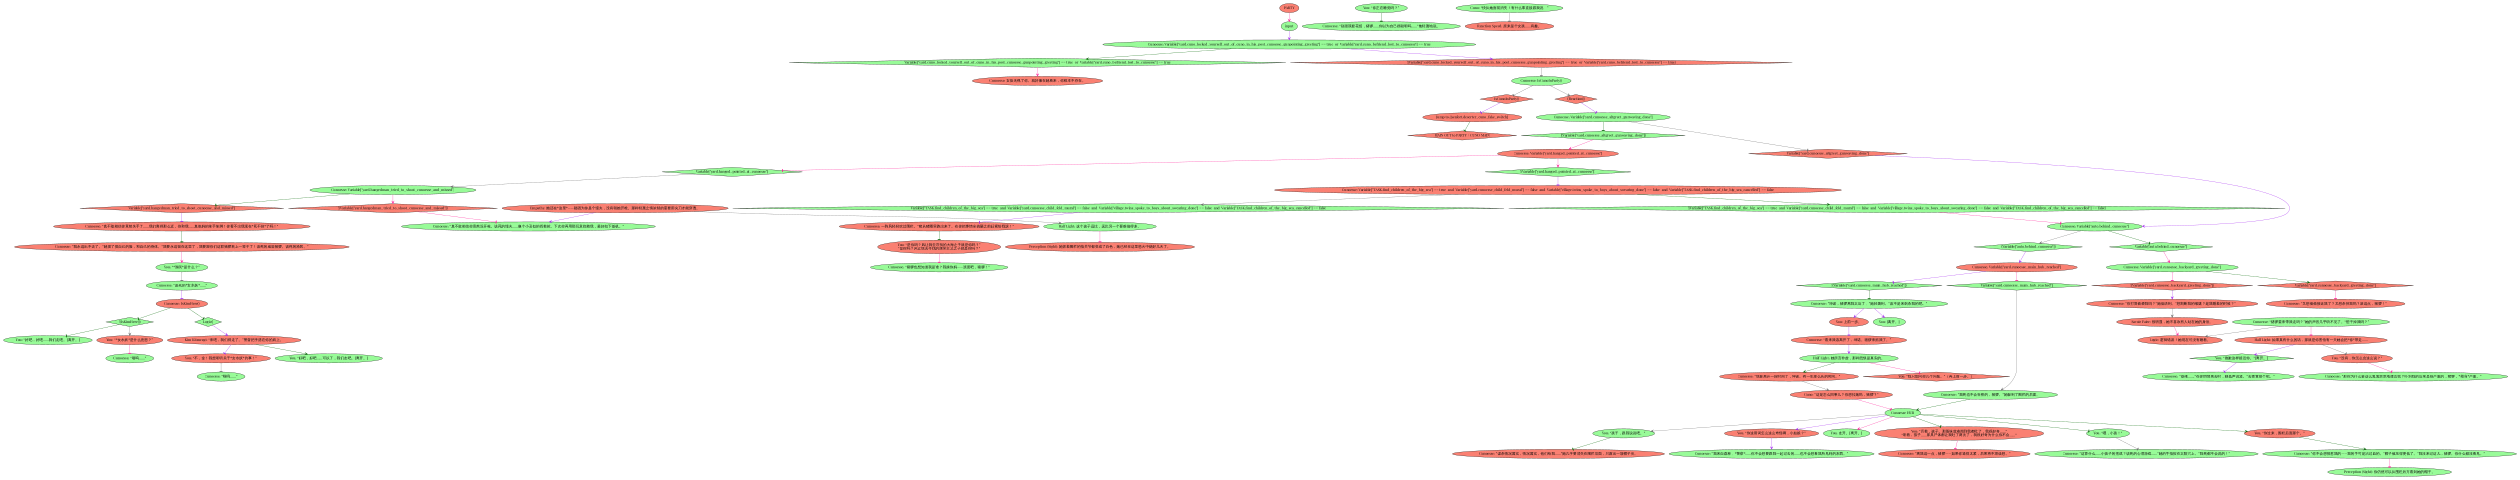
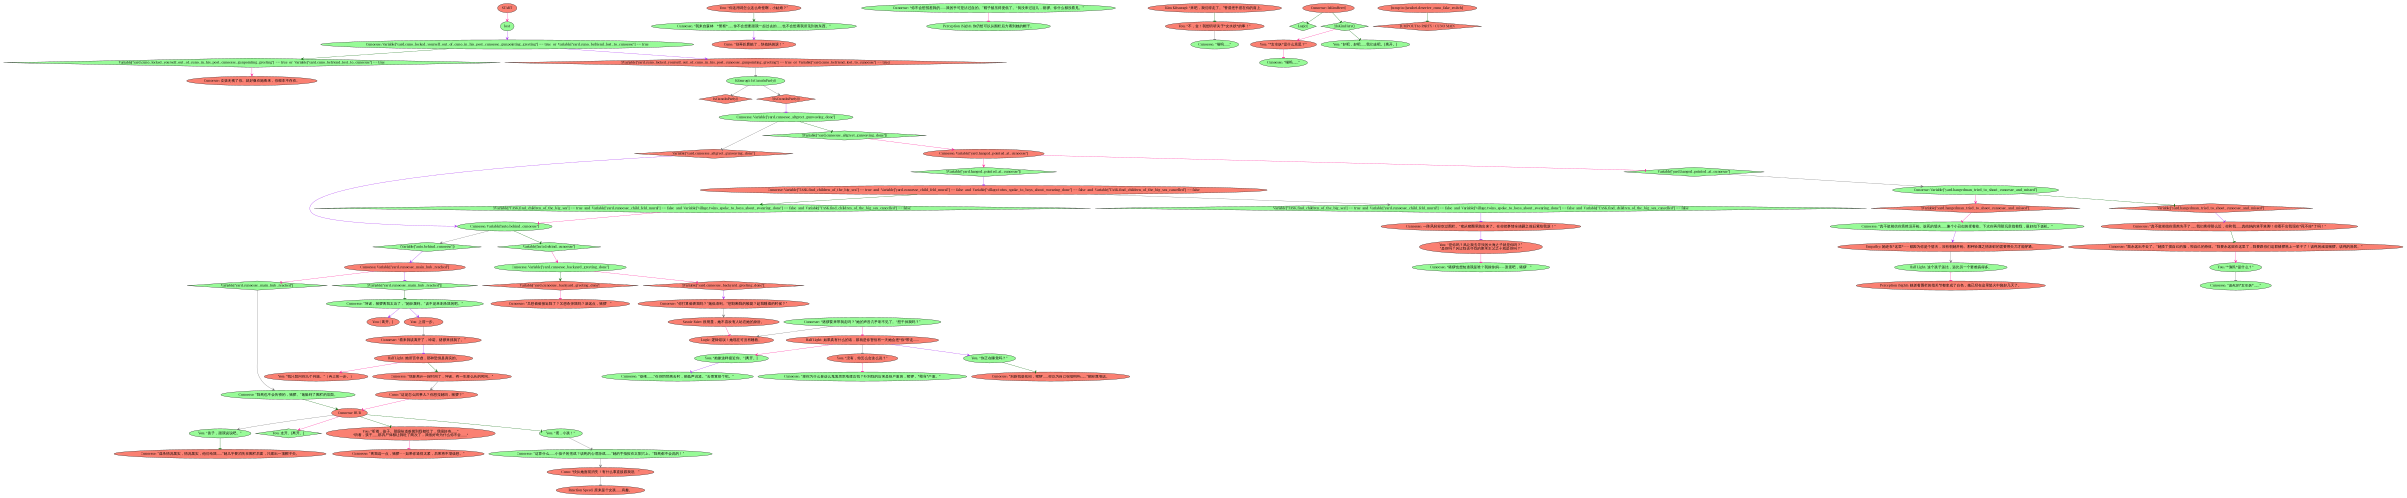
node "PARTY": label "PARTY" -> "START"
node "Cuno: “快从她面前消失！有什么事直接跟我说！”": fillcolor palegreen -> salmon
node "input": label "input" -> "lost"
node "Cunoesse: “别跟我耍花招，猪猡……你以为自己很聪明吗……”她轻蔑地说。": fillcolor palegreen -> salmon
node "Cuno: “别再折磨她了，快他妈的滚！”": added
node "Cunoesse: IsCunoInParty()": label "Cunoesse: IsCunoInParty()" -> "Kitsuragi: IsCunoInParty()"
node "!(Reaction())": label "!(Reaction())" -> "!(IsCunoInParty())"
edge "IsCunoInParty()" -> "Jump to: [seafort.deserter_cuno_fake_switch]": removed
node "MAIN OUT to PARTY / CUNO MAIN": label "MAIN OUT to PARTY / CUNO MAIN" -> "JUMP OUT to PARTY / CUNO MAIN"
edge "Empathy: 她还在*这里*——都因为你是个懦夫，没有朝她开枪。那种轻蔑之情浓郁的需要用尖刀才能穿透。" -> "Cunoesse: “真不敢相信你竟然没开枪。该死的懦夫……像个小丑似的挥着抢。下次你再用那玩意指着我，最好扣下扳机。”": reversed
edge "Cunoesse: 一阵风轻轻吹过围栏。“猪从猪圈里跑出来了。在你把事情全搞砸之前赶紧给我滚！”" -> "You: “是你吗？风让我去寻找的大海之子就是你吗？” “是你吗？风让我去寻找的康米主义之子就是你吗？”": color darkgreen -> purple
edge "Cunoesse: “该死的*女水妖*……”" -> "Cunoesse: IsKimHere()": removed
node "You: [离开。]": fillcolor palegreen -> salmon
edge "!(IsKimHere())" -> "You: “*女水妖*是什么意思？”": color gray40 -> deeppink
edge "Logic()" -> "Kim Kitsuragi: “来吧，我们得走了。”警督把手搭在你的肩上。": removed
edge "You: 上前一步。" -> "Cunoesse: “看来我该离开了，坤诺。猪猡来抓我了。”": color purple -> gray40
edge "Savoir Faire: 很明显，她不喜欢有人站在她的身后。" -> "Logic: 逻辑错误！她现在可没有睡着。": arrowhead vee -> tee
edge "Cunoesse: “看来我该离开了，坤诺。猪猡来抓我了。”" -> "Half Light: 她所言非虚，那种恐惧是真实的。": arrowhead vee -> tee
edge "Kim Kitsuragi: “来吧，我们得走了。”警督把手搭在你的肩上。" -> "You: “不，金！我想听听关于*女水妖*的事！”": color purple -> darkgreen
edge "Half Light: 如果真有什么的话，那就是你害怕有一天她会把*你*带走……" -> "You: “抱歉这样接近你。”[离开。]": color purple -> deeppink
edge "Half Light: 如果真有什么的话，那就是你害怕有一天她会把*你*带走……" -> "You: “你正在睡觉吗？”": added
node "You: “好吧，好吧……可以了，我们走吧。[离开。]": removed
node "Half Light: 她所言非虚，那种恐惧是真实的。": fillcolor palegreen -> salmon
node "You: “抱歉这样接近你。”[离开。]": shape diamond -> ellipse
edge "Half Light: 她所言非虚，那种恐惧是真实的。" -> "You: “我只想问你几个问题。”（再上前一步。）": arrowhead tee -> vee
node "You: “我只想问你几个问题。”（再上前一步。）": shape diamond -> ellipse
node "Cunoesse HUB": fillcolor palegreen -> salmon
edge "Cunoesse HUB" -> "You: “你这用词怎么这么奇怪啊，小姑娘？”": removed
node "You: 走开。[离开。]": shape ellipse -> diamond
node "You: “你过来，围栏后面那个。”": removed
edge "You: “你这用词怎么这么奇怪啊，小姑娘？”" -> "Cunoesse: “我来自森林，*警察*……你不会想要跟我一起过去的……也不会想看我所见到的东西。”": color purple -> darkgreen
edge "Cunoesse: “这算什么……小孩子的把戏？该死的心理游戏……”她的手指按在太阳穴上。“我死都不会说的！”" -> "Cuno: “快从她面前消失！有什么事直接跟我说！”": added
